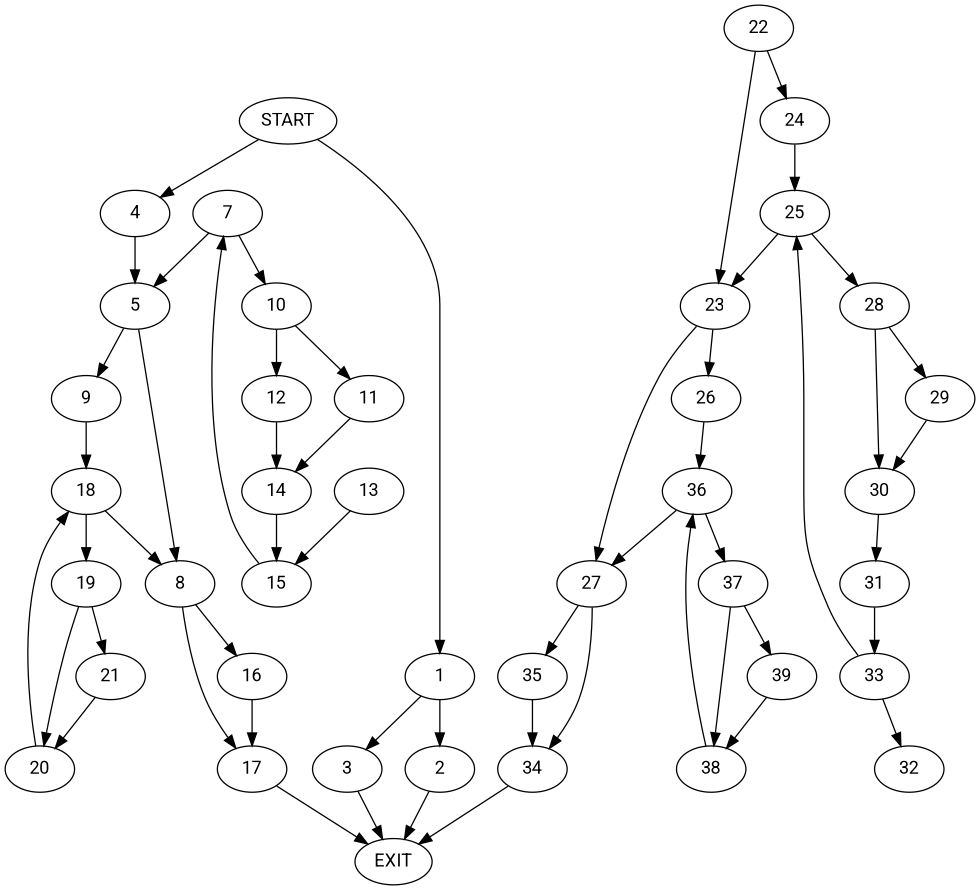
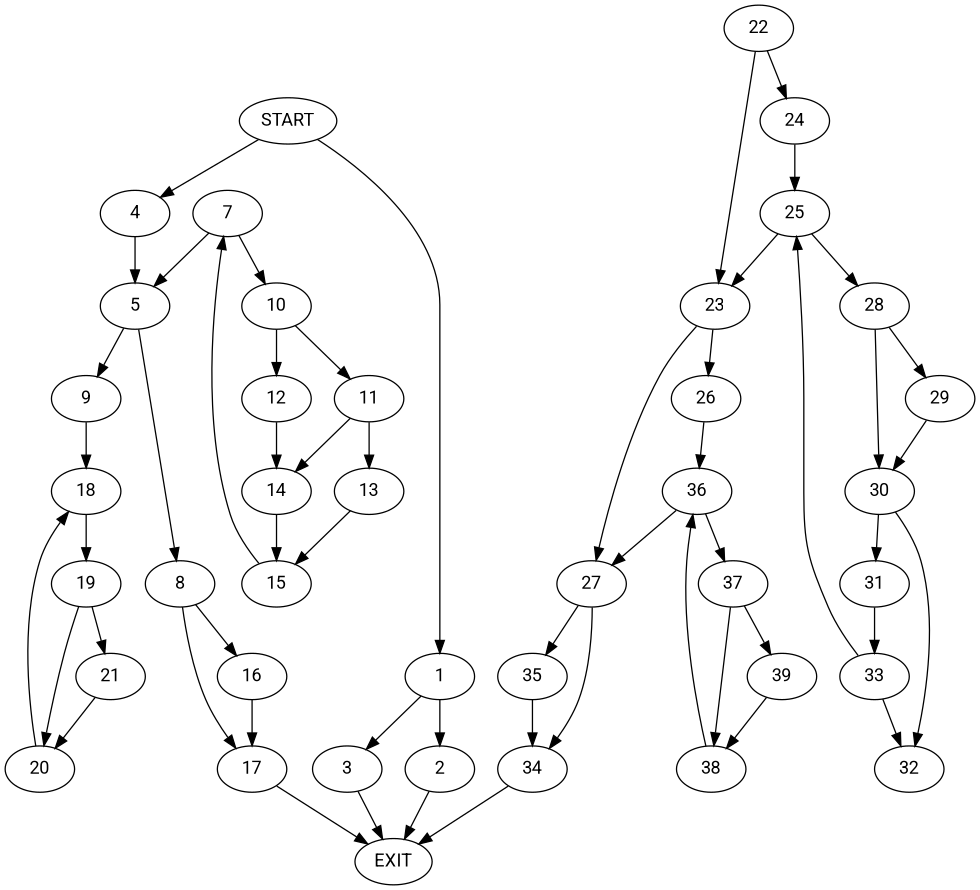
edge "11" -> "13": added
edge "18" -> "8": removed
edge "30" -> "32": added
